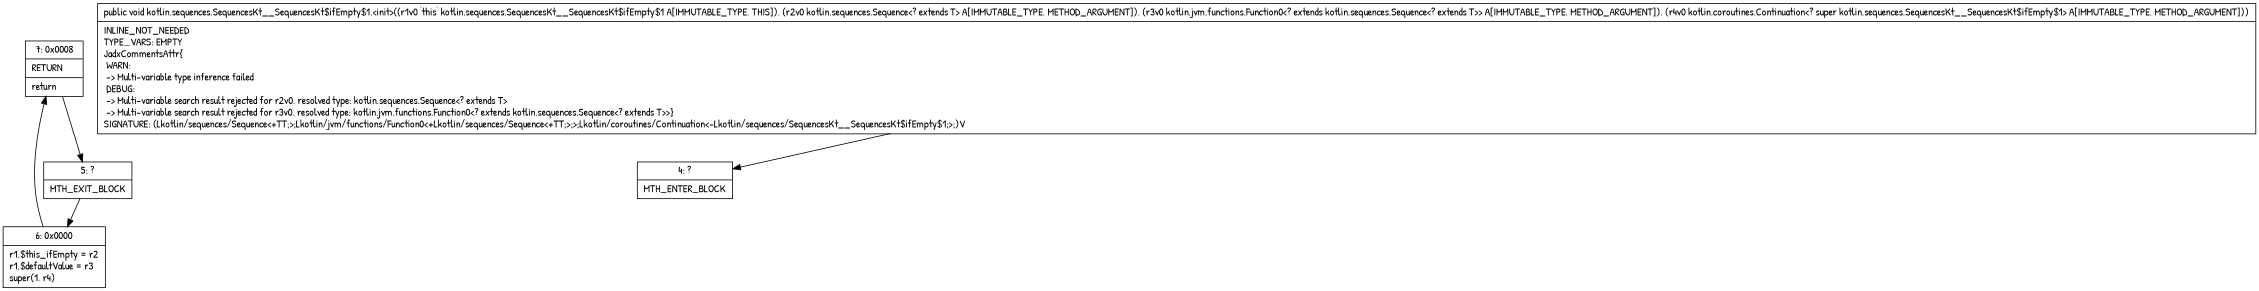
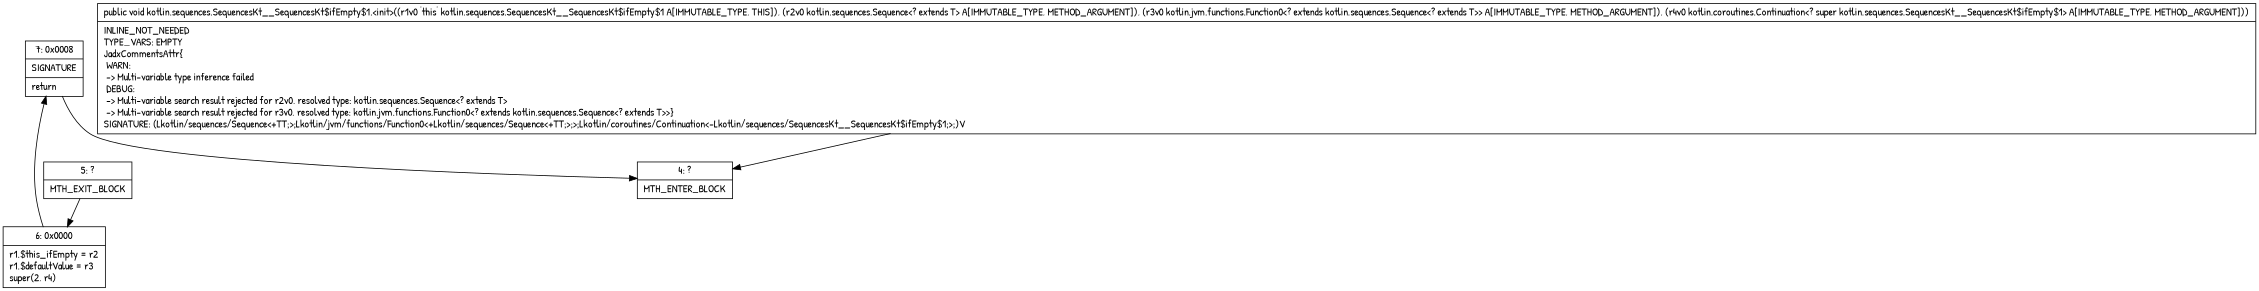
node "7: 0x0008": text "RETURN" -> "SIGNATURE"
edge "7: 0x0008" -> "5: ?": now "7: 0x0008" -> "4: ?"
node "6: 0x0000": text "super(1, r4)" -> "super(2, r4)"
